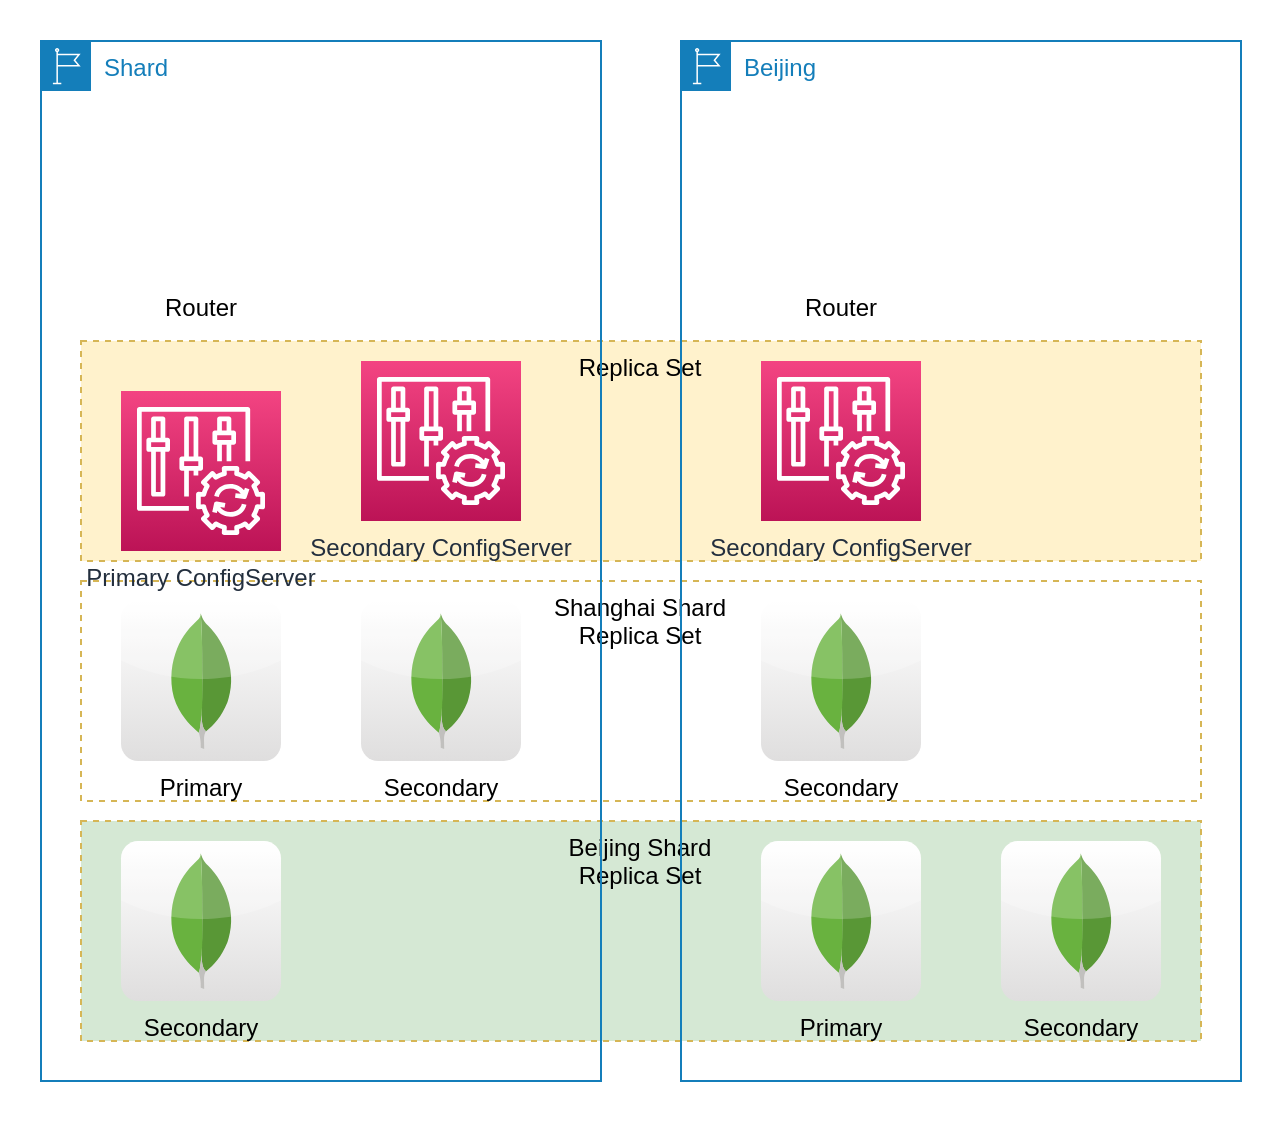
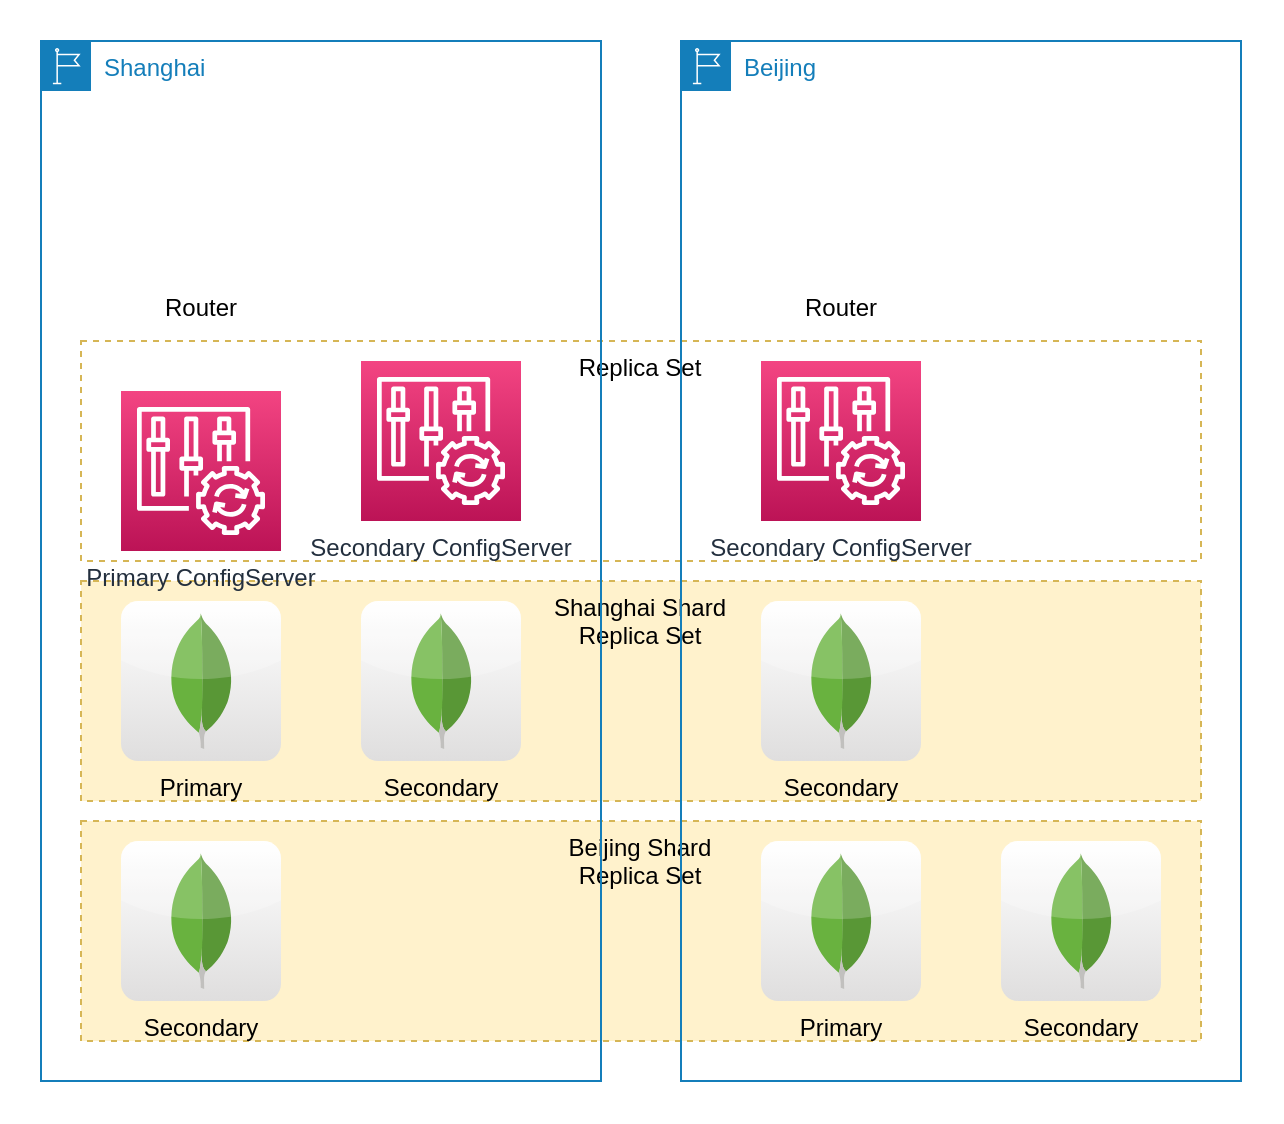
node "Shard": label "Shard" -> "Shanghai"
node "Replica Set": fillcolor #fff2cc -> #ffffff
node "Shanghai Shard Replica Set": fillcolor #ffffff -> #fff2cc
node "Beijing Shard Replica Set": fillcolor #d5e8d4 -> #fff2cc
